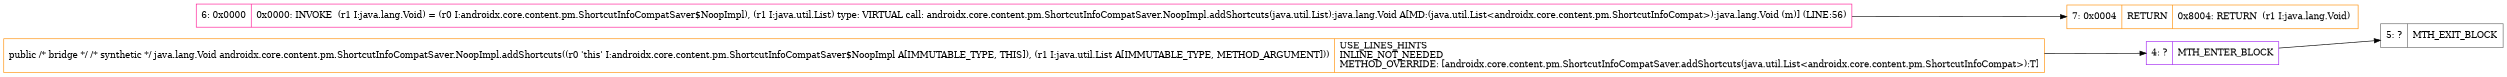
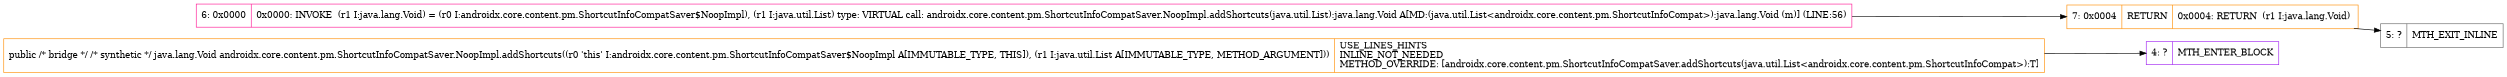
node "7: 0x0004": text "0x8004: RETURN  (r1 I:java.lang.Void)" -> "0x0004: RETURN  (r1 I:java.lang.Void)"
node "5: ?": text "MTH_EXIT_BLOCK" -> "MTH_EXIT_INLINE"
edge "4: ?" -> "5: ?": now "7: 0x0004" -> "5: ?"
